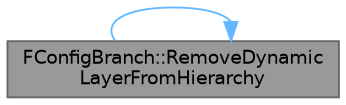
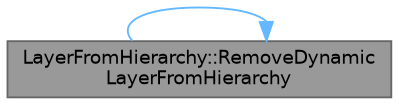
node "FConfigBranch::RemoveDynamic LayerFromHierarchy": label "FConfigBranch::RemoveDynamic LayerFromHierarchy" -> "LayerFromHierarchy::RemoveDynamic LayerFromHierarchy"
